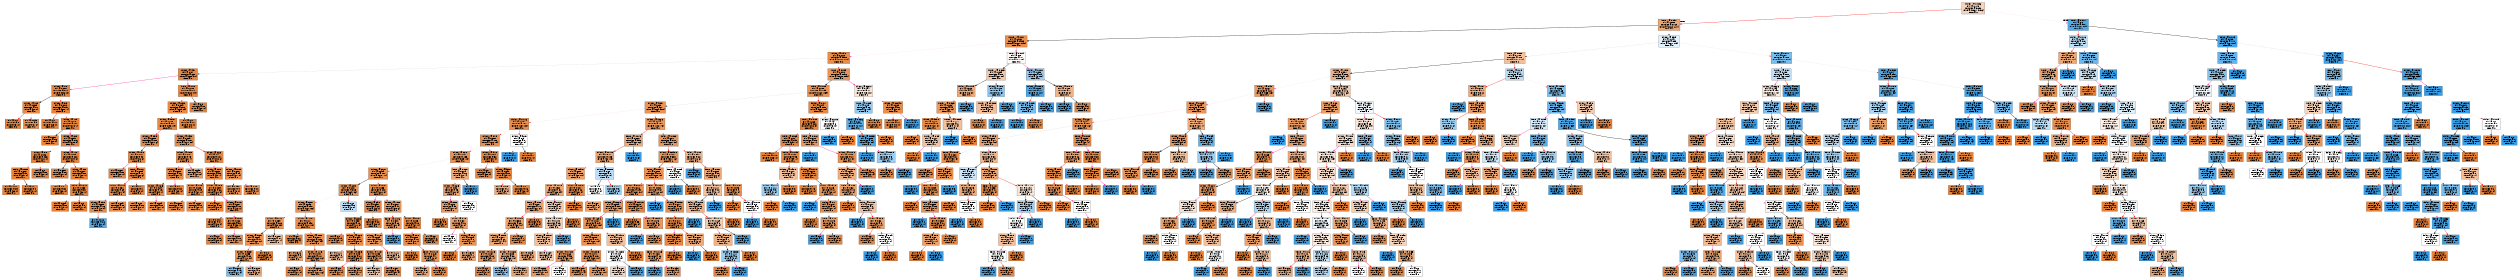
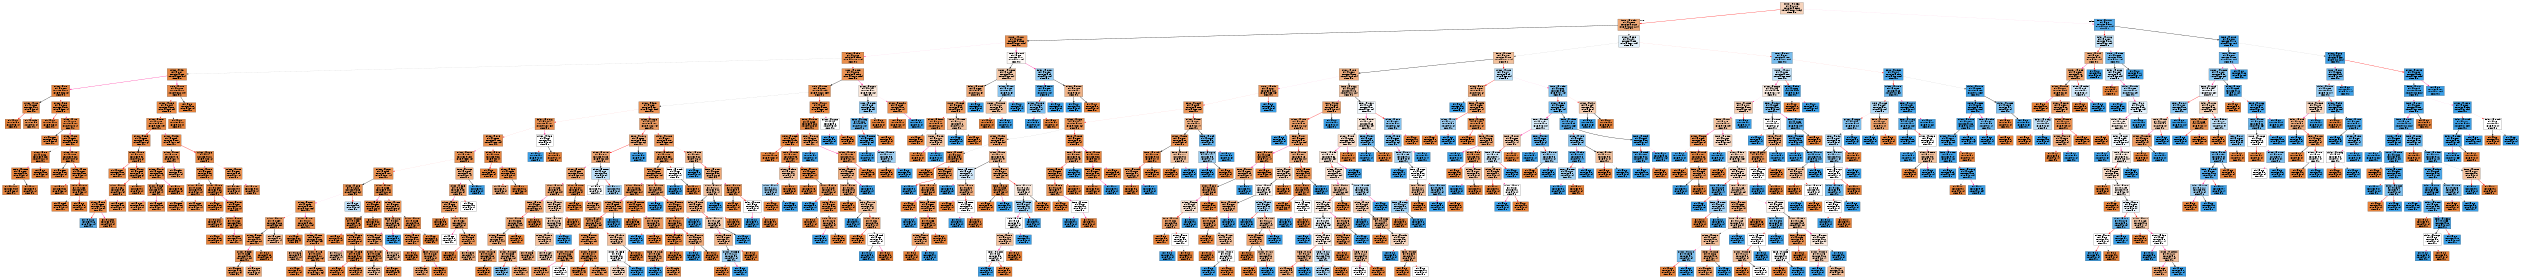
node "gini = 0.0 samples = 16 value = [0, 16] class = 1": label "gini = 0.0 samples = 16 value = [0, 16] class = 1" -> "dollar = 0.0 samples = 16 value = [0, 16] class = 1"
node "gini = 0.095 samples = 20 value = [19, 1] class = 1": added
node "gini = 0.216 samples = 73 value = [64, 9] class = 1": fillcolor #7bbeee -> #e99355
